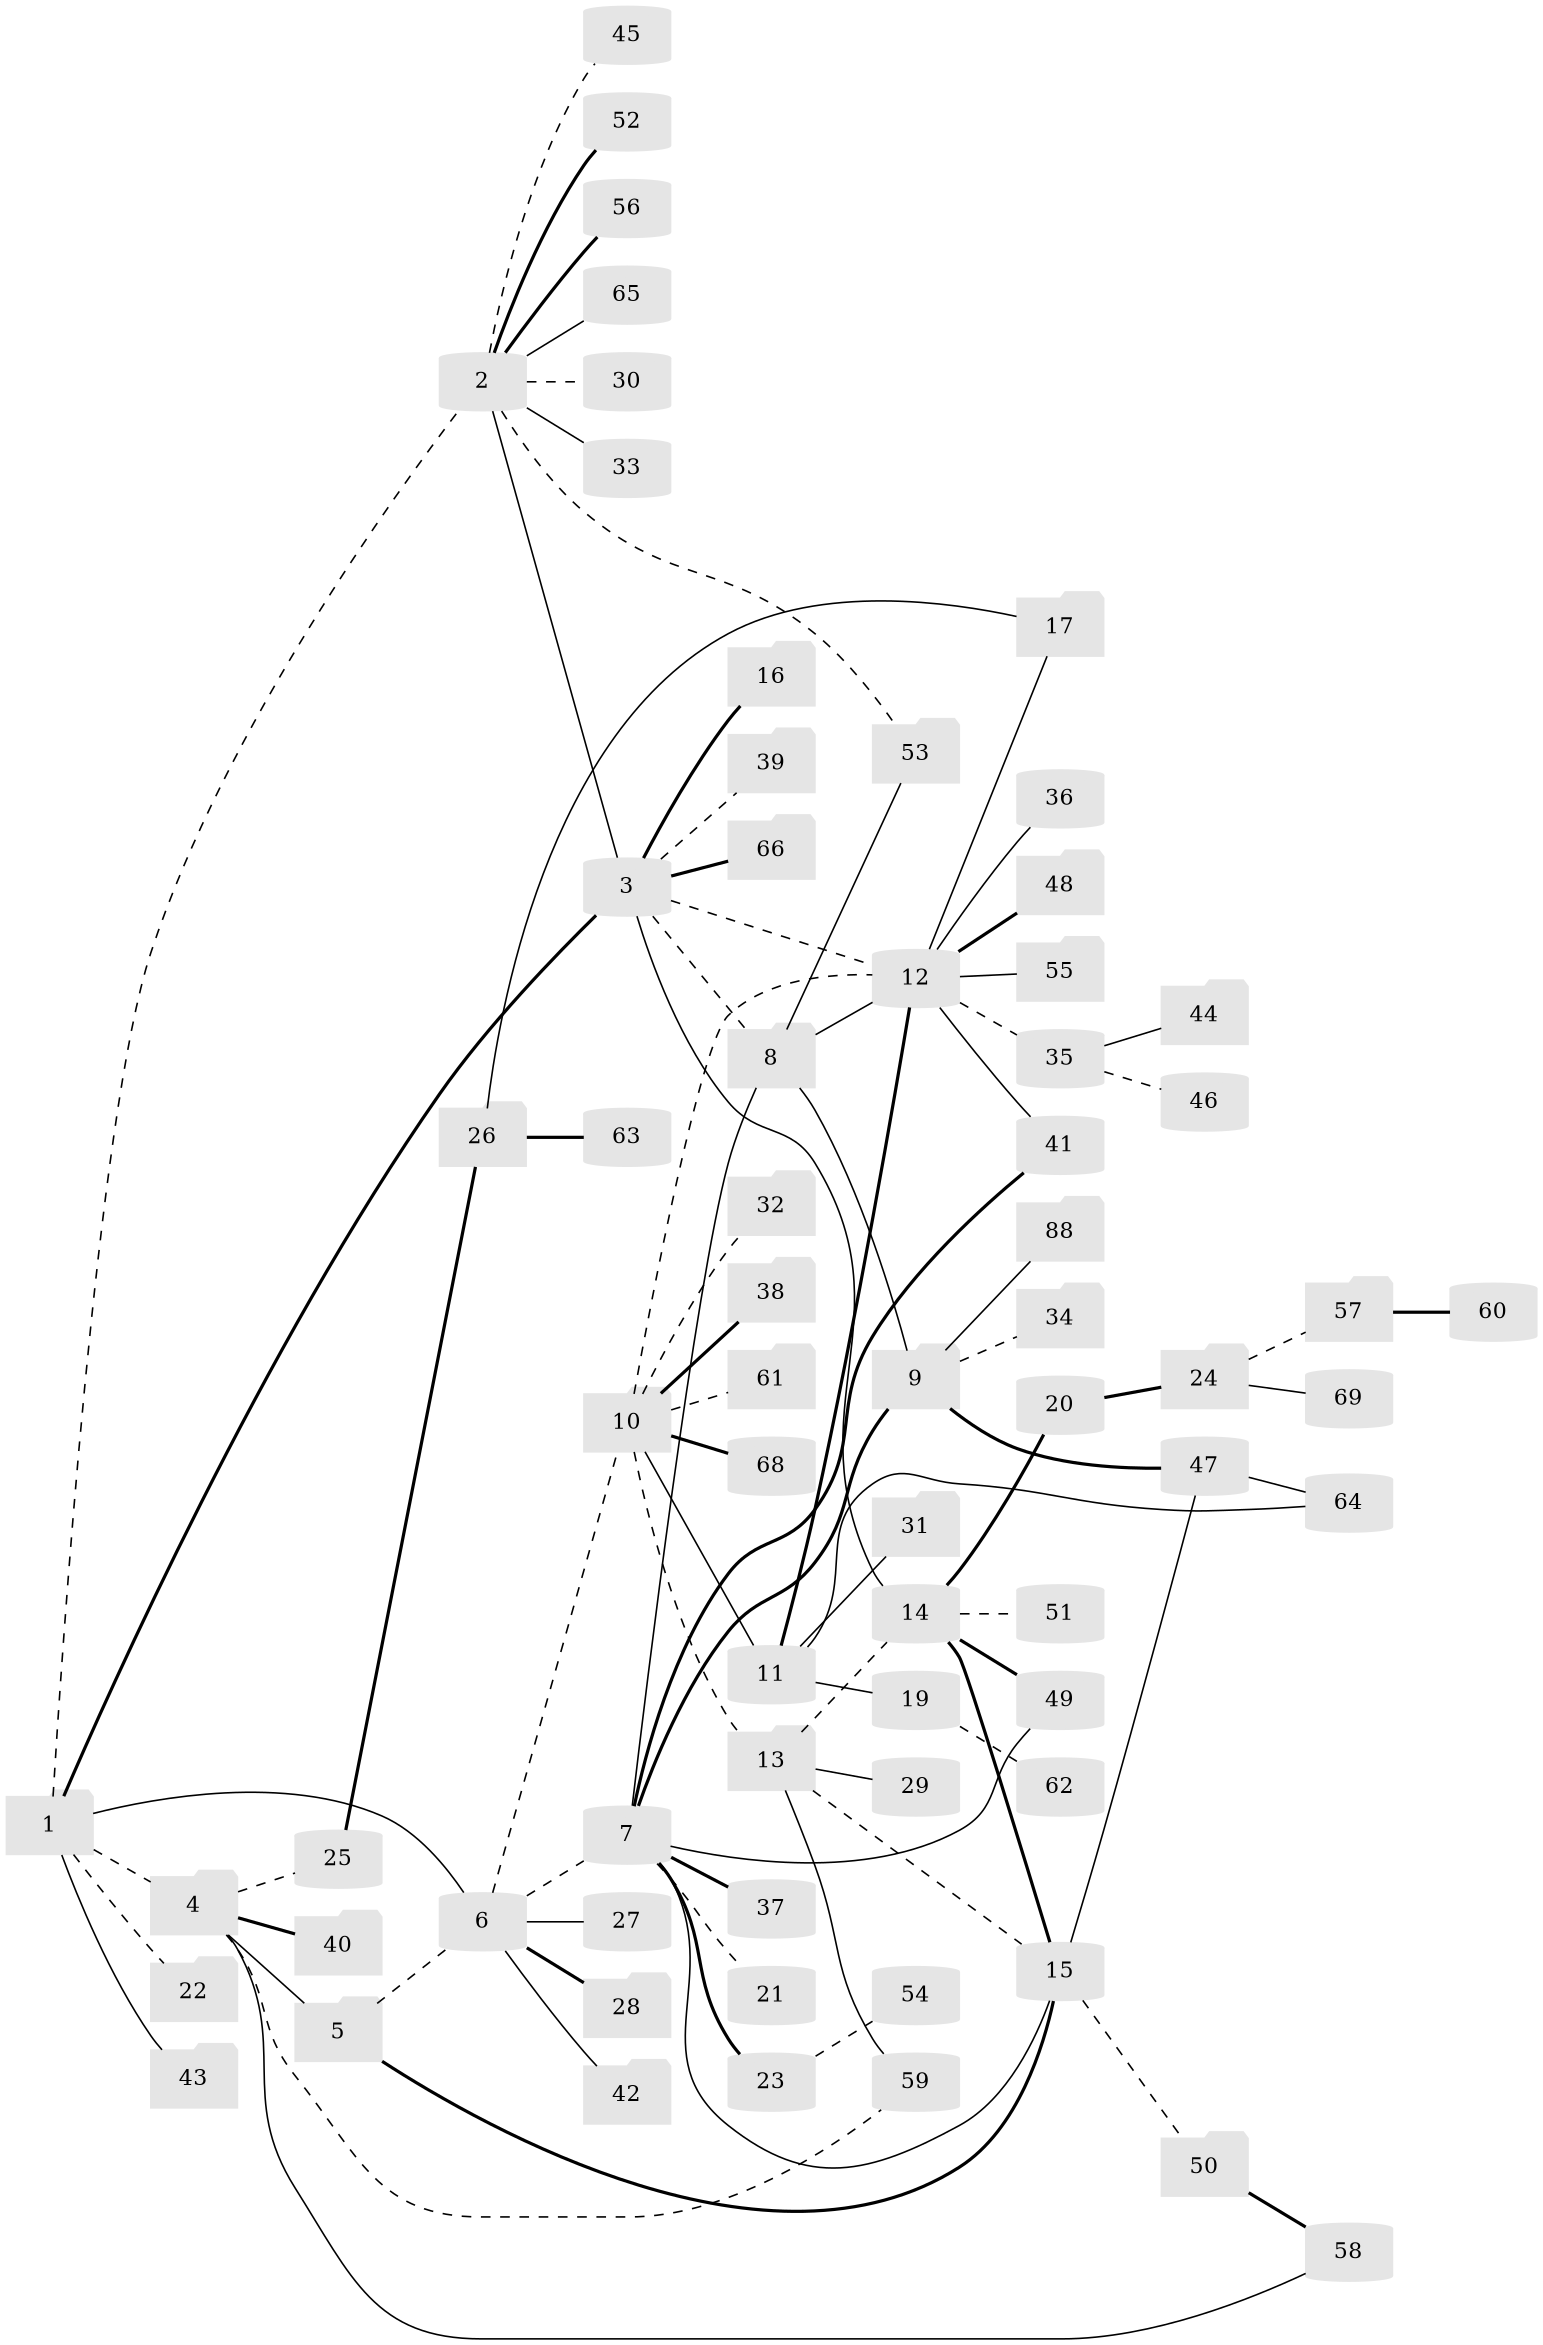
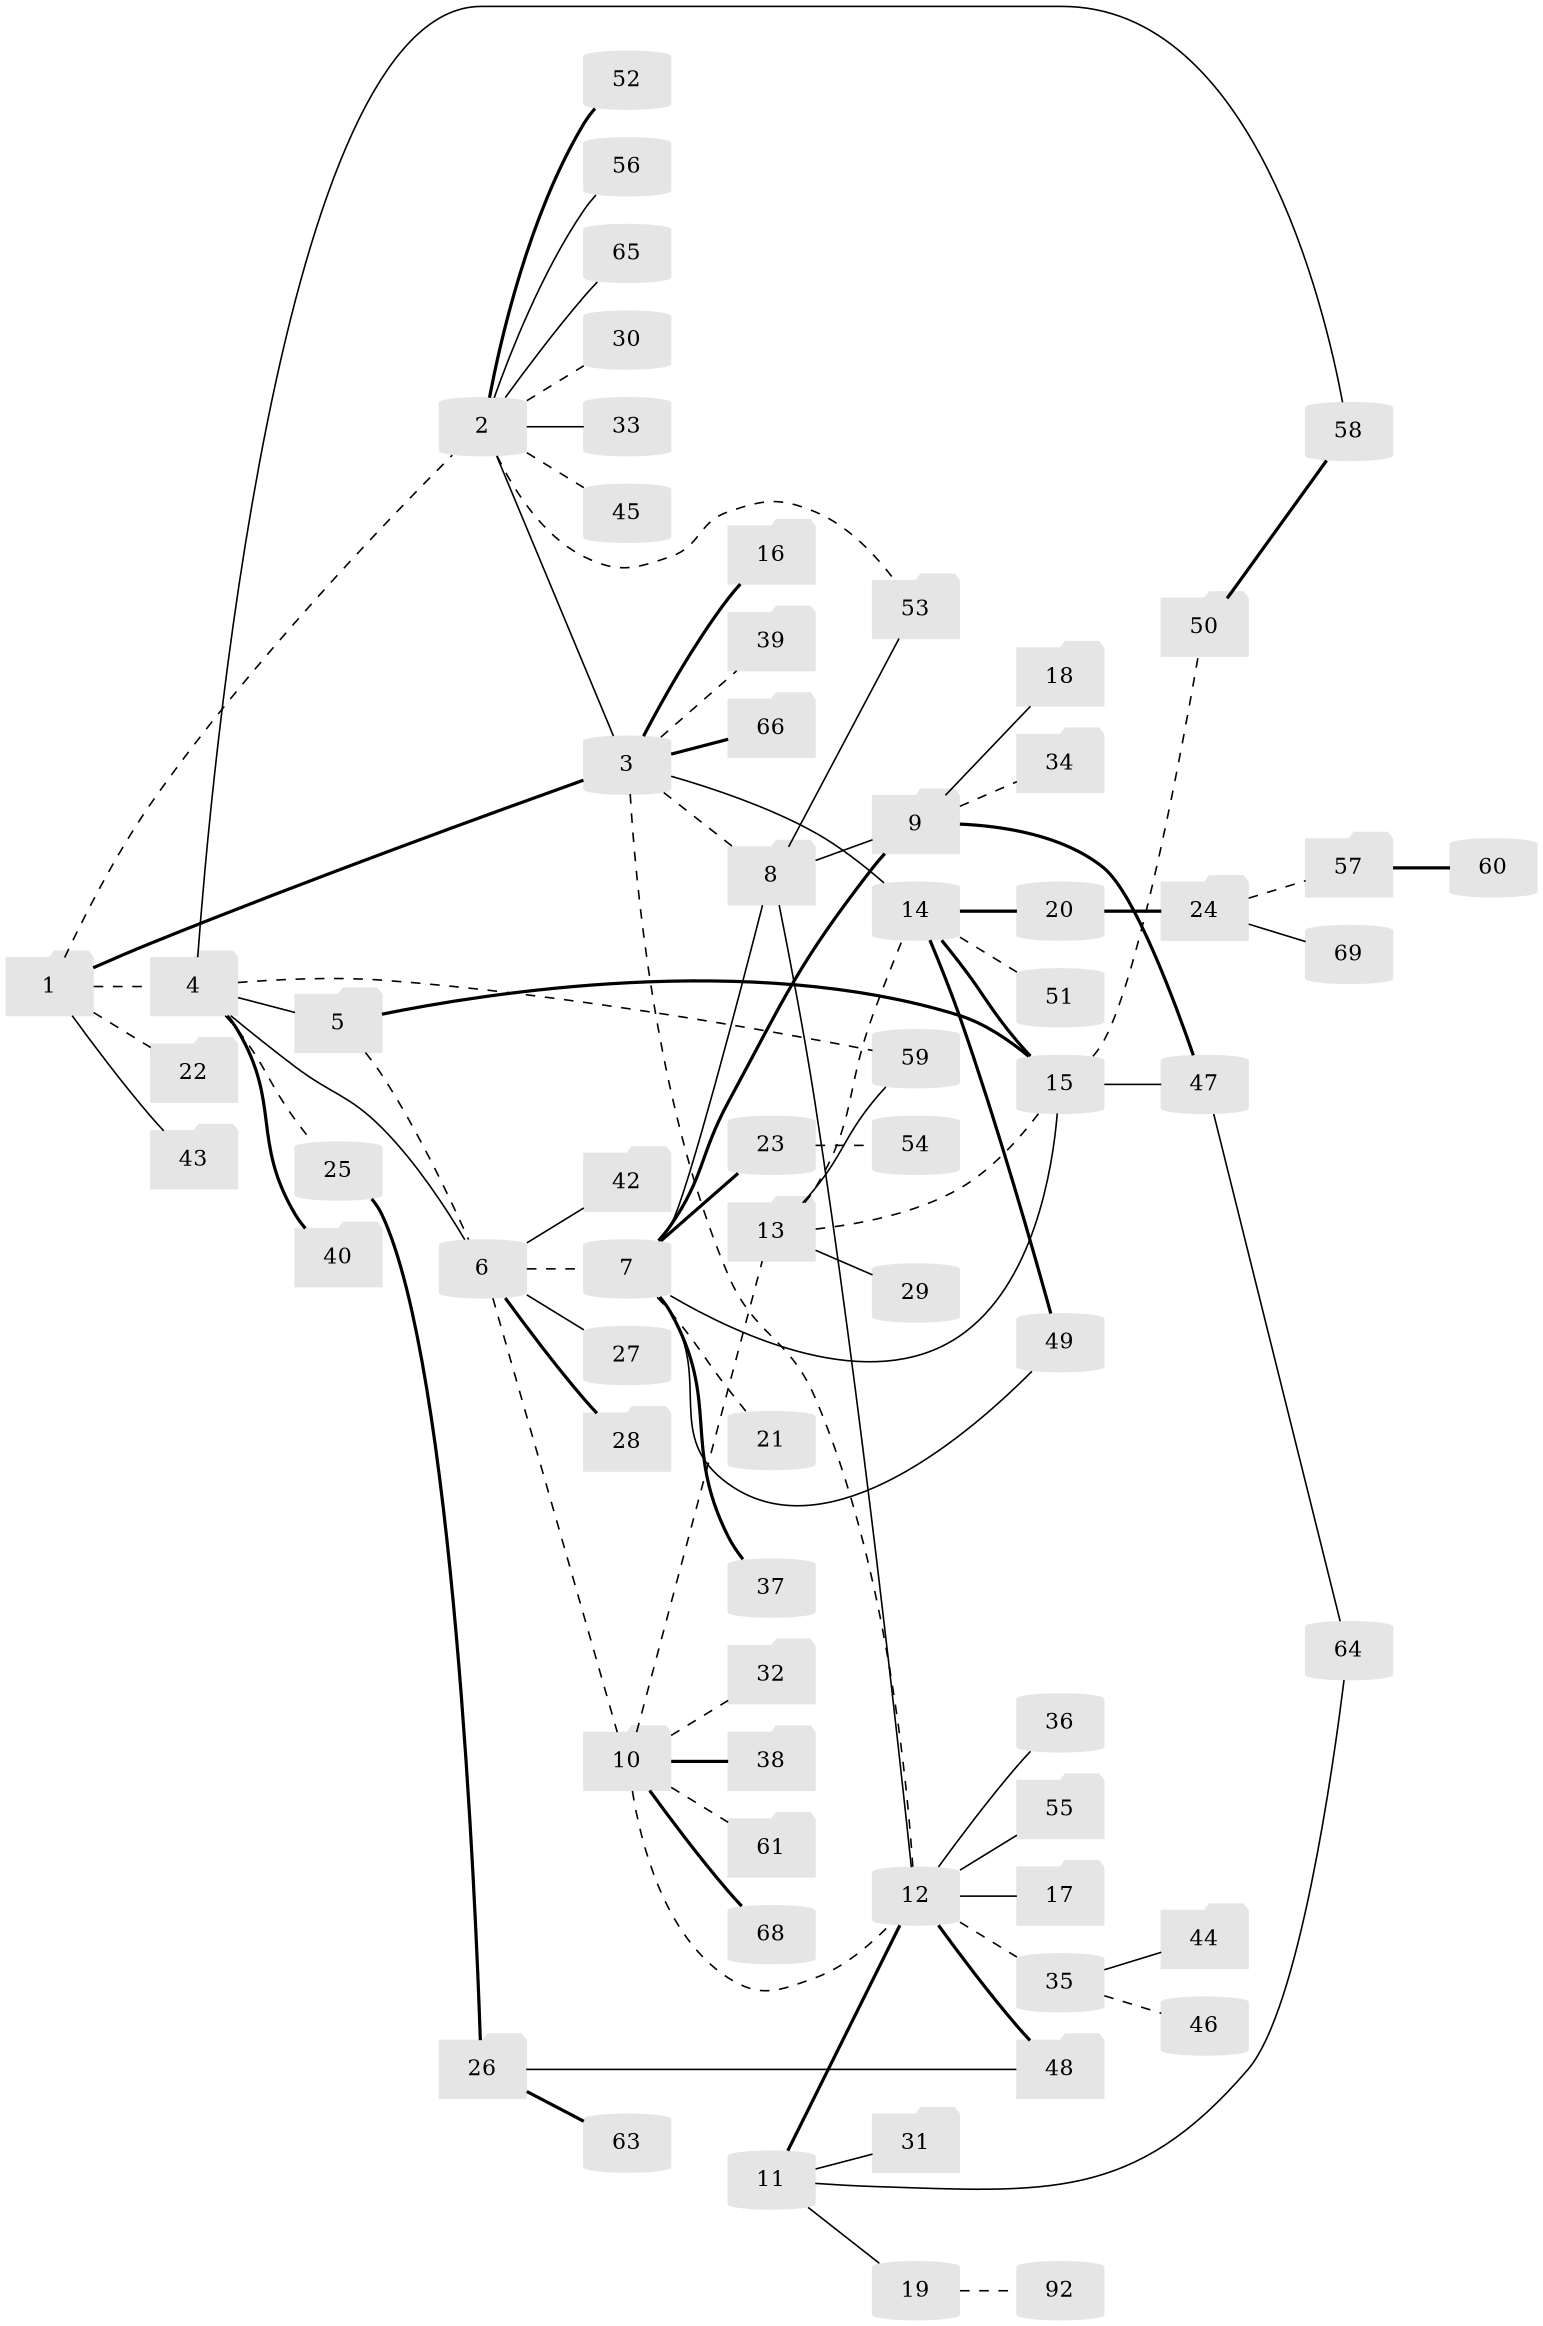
edge "56" -- "2": style bold -> solid
edge "17" -- "26": now "48" -- "26"
node "41": removed
node "88": label "88" -> "18"
edge "10" -- "11": removed
node "62": label "62" -> "92"
edge "1" -- "6": now "4" -- "6"
